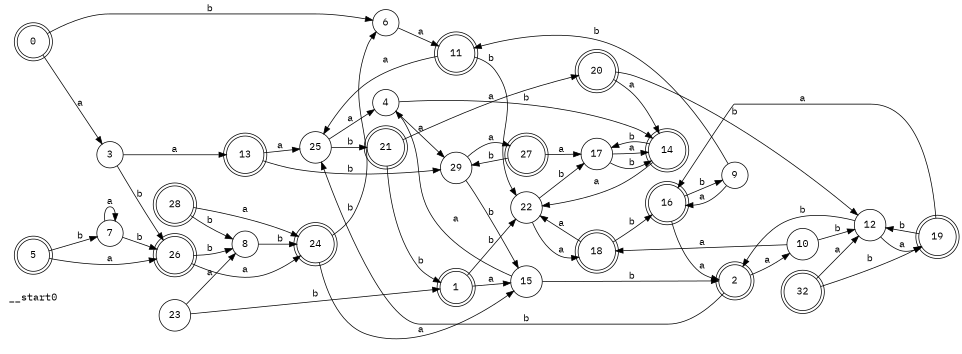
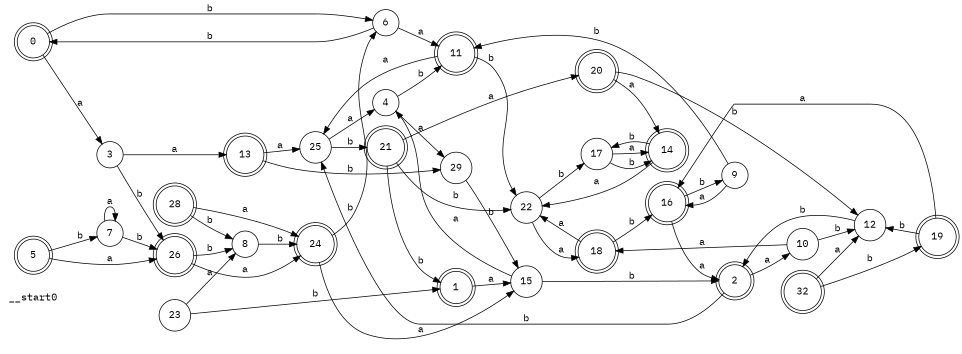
edge "6" -> "0": added, label "b"
edge "4" -> "14": now "4" -> "11"
node "27": removed
edge "12" -> "19": removed, label "a"
edge "1" -> "22": now "21" -> "22"
